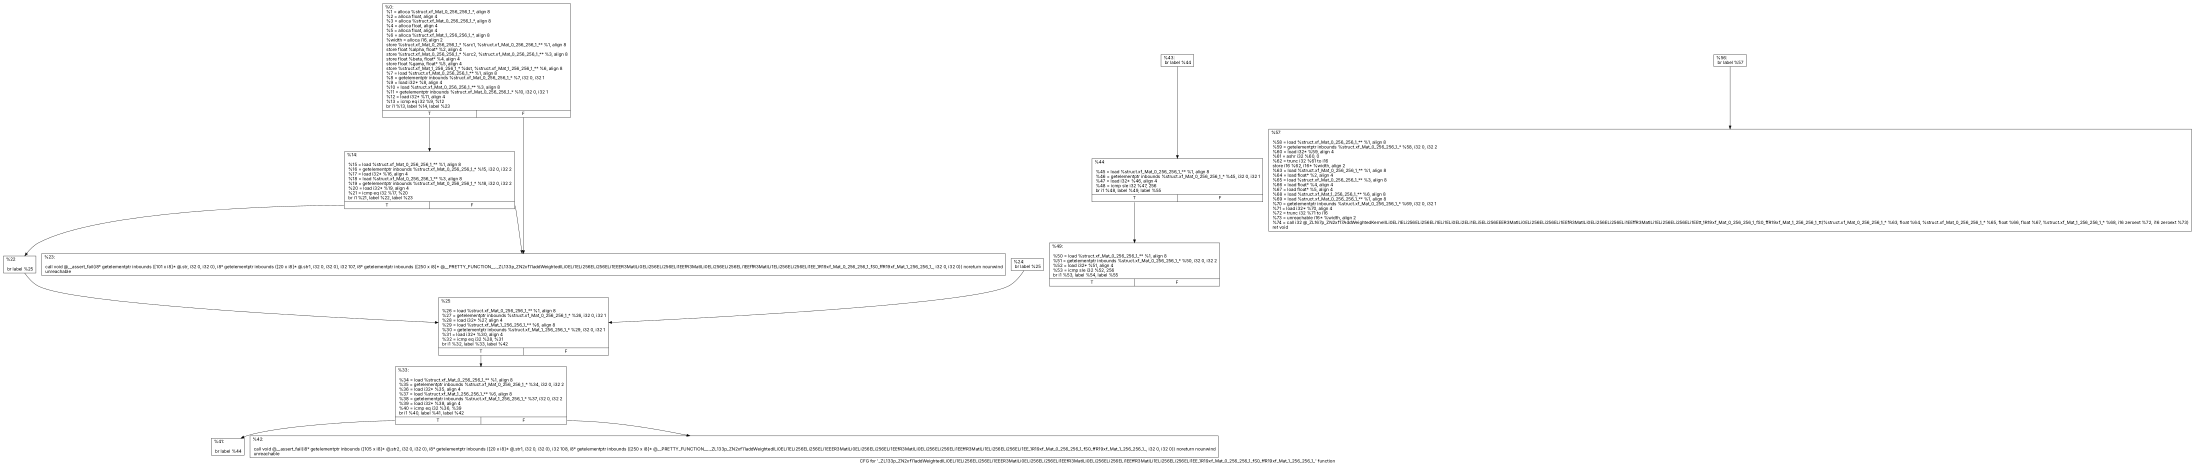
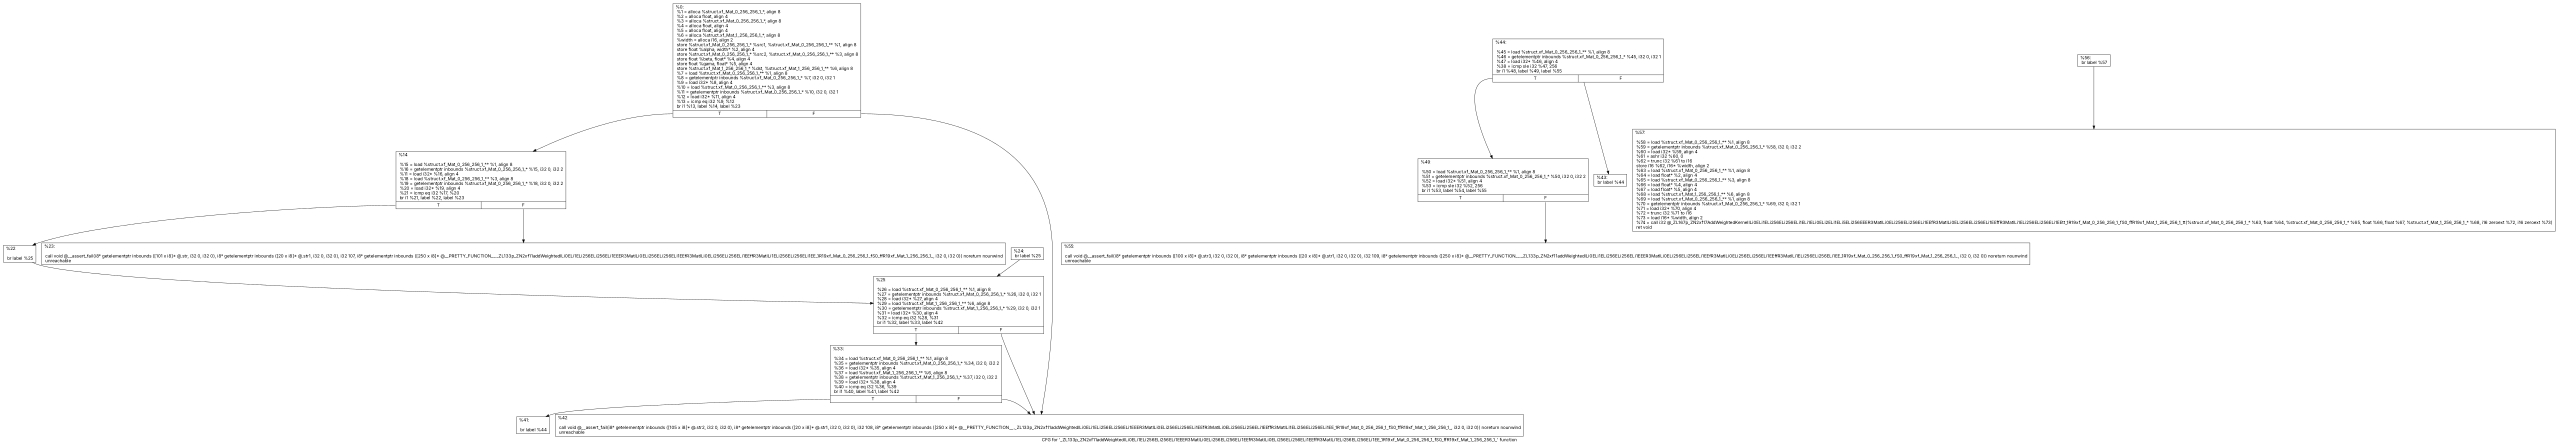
node "%0:": text "store float %alpha, float* %2, align 4" -> "store float %alpha, width* %2, align 4"
edge "%43:" -> "%44:": reversed
node "%14:": text "%17 = load i32* %16, align 4" -> "%11 = load i32* %16, align 4"
edge "%0:" -> "%23:": now "%0:" -> "%42:"
node "%44:": text "%48 = icmp sle i32 %47, 256" -> "%38 = icmp sle i32 %47, 256"
node "%57:": text "%73 = unreachable i16* %width, align 2" -> "%73 = load i16* %width, align 2"
node "%55:": added
edge "%25:" -> "%42:": added
